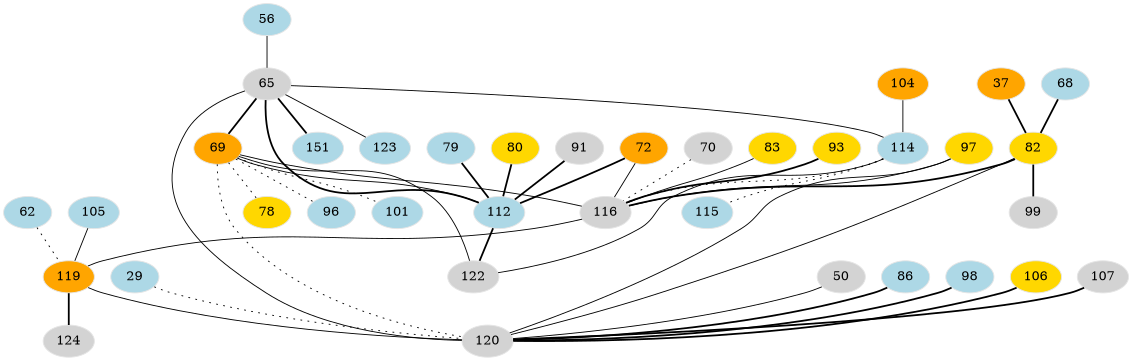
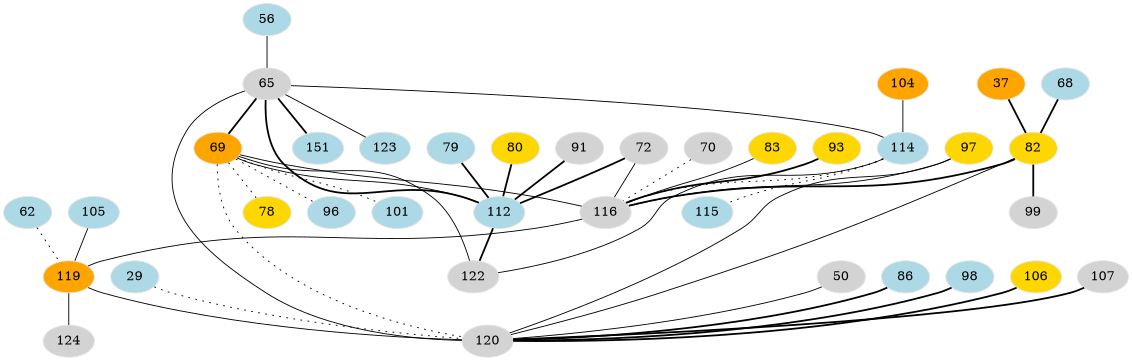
node "72": fillcolor orange -> lightgrey
edge "119" -- "124": style bold -> solid
